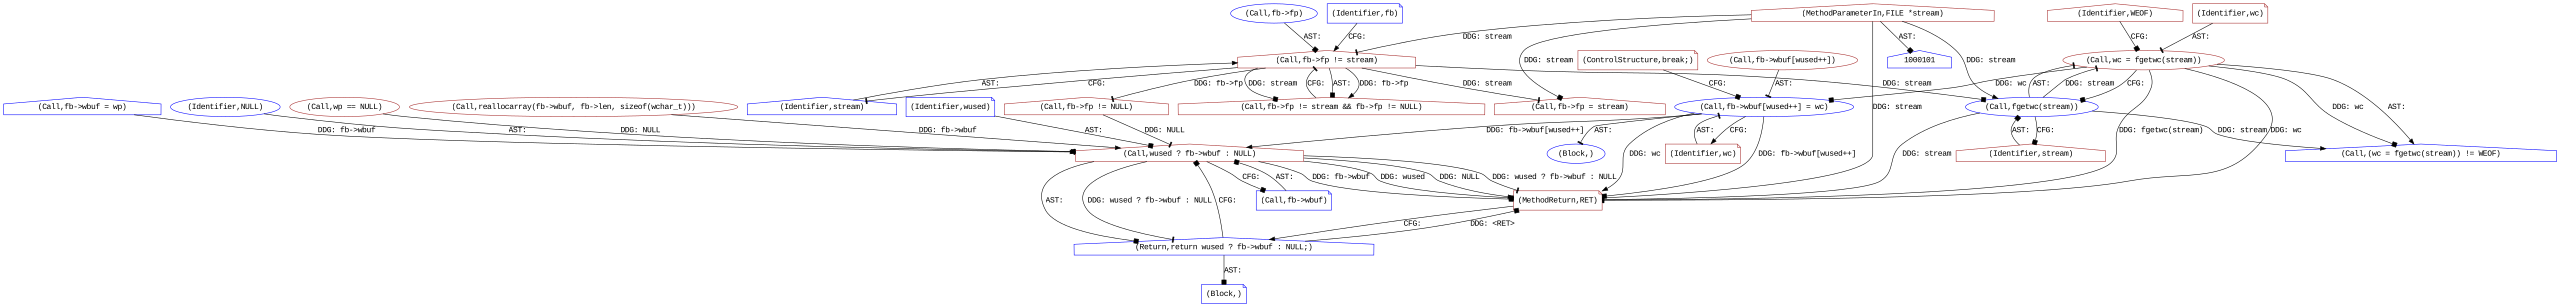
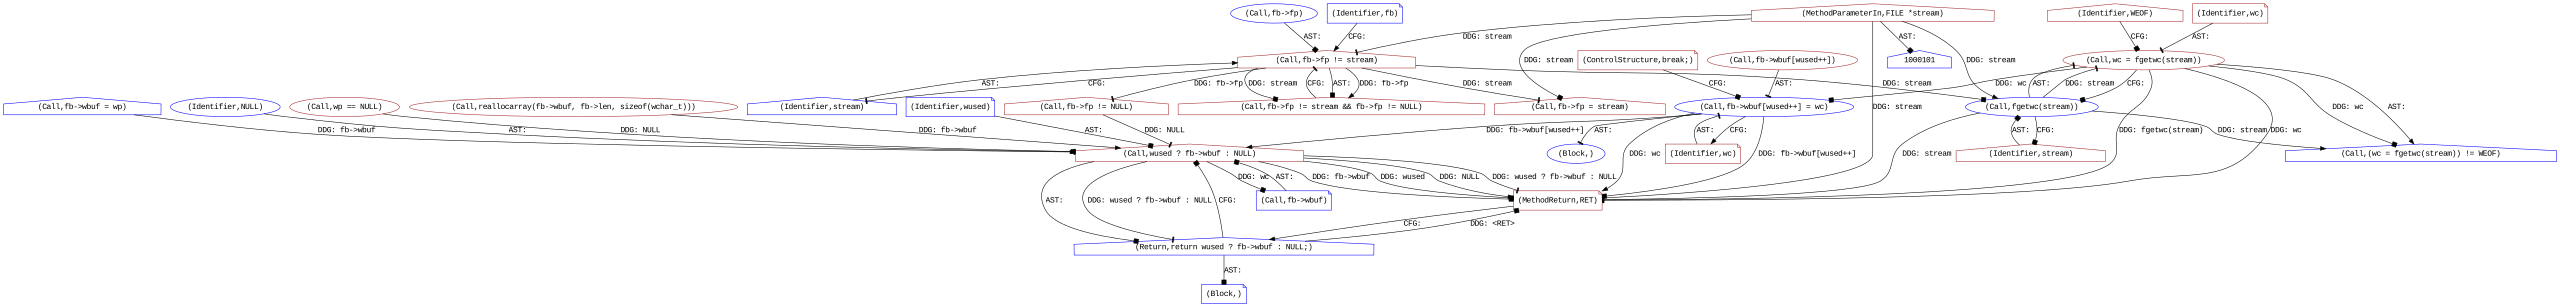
edge "(Call,wused ? fb->wbuf : NULL)" -> "(Call,fb->wbuf)": label "CFG: " -> "DDG: wc"
